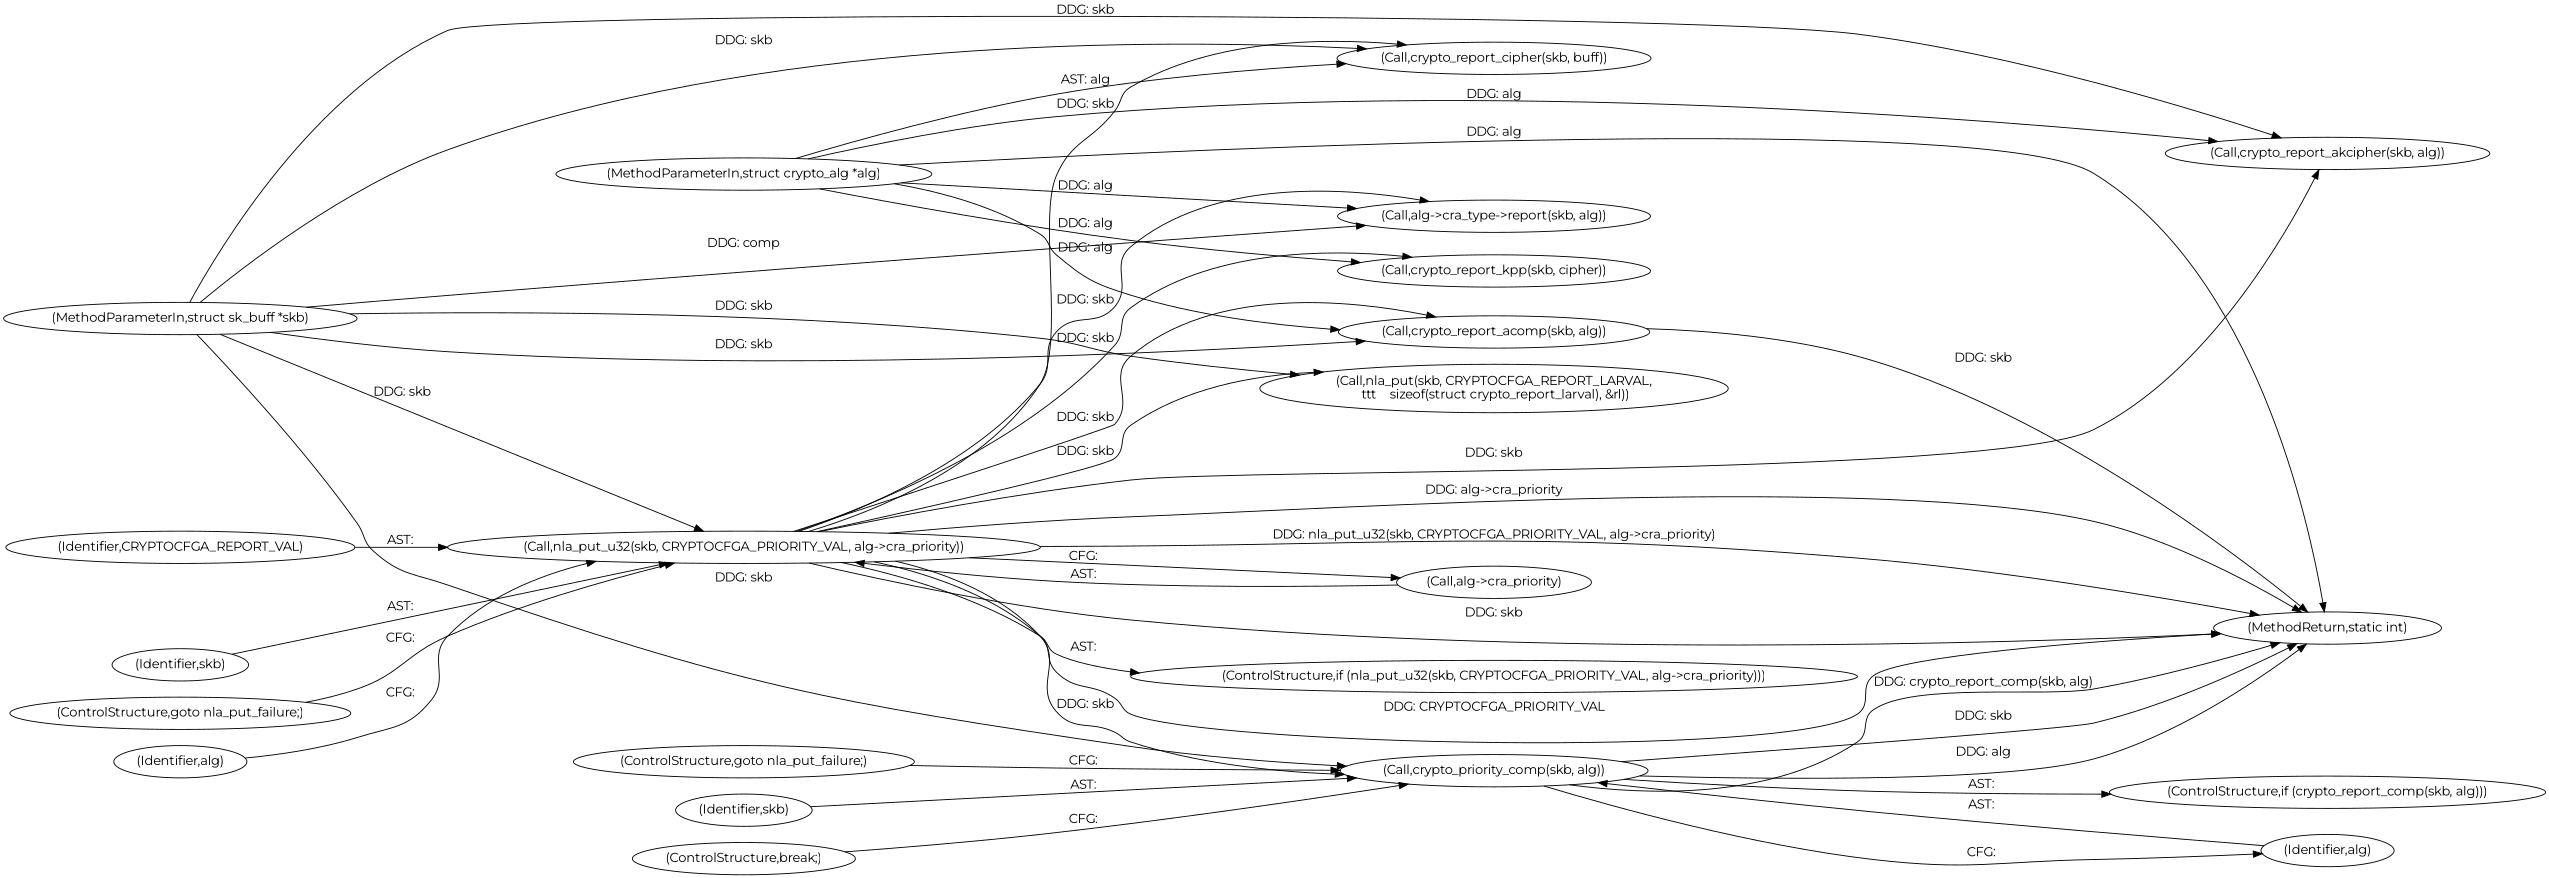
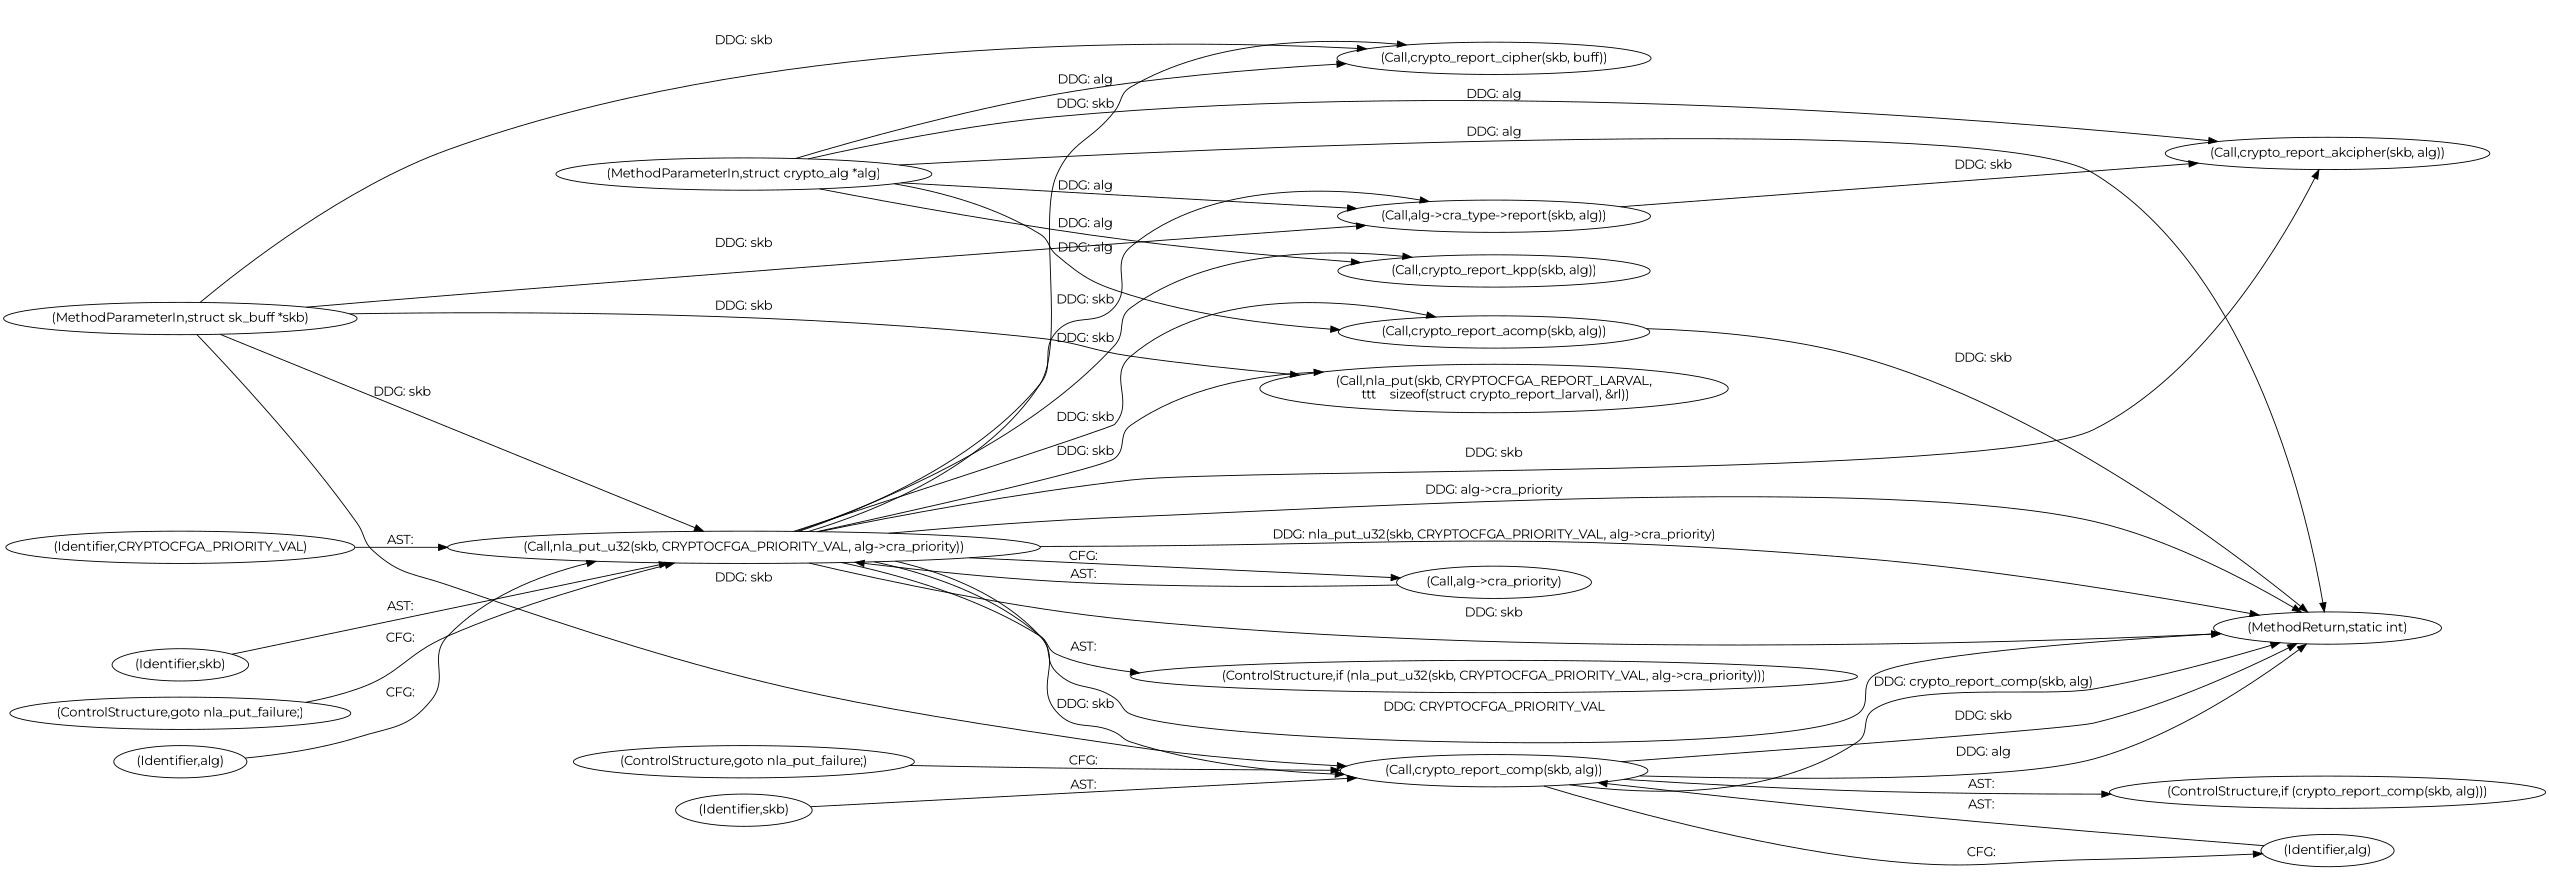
edge "(MethodParameterIn,struct sk_buff *skb)" -> "(Call,crypto_report_akcipher(skb, alg))": now "(Call,alg->cra_type->report(skb, alg))" -> "(Call,crypto_report_akcipher(skb, alg))"
edge "(MethodParameterIn,struct crypto_alg *alg)" -> "(Call,crypto_report_cipher(skb, buff))": label "AST: alg" -> "DDG: alg"
edge "(MethodParameterIn,struct sk_buff *skb)" -> "(Call,alg->cra_type->report(skb, alg))": label "DDG: comp" -> "DDG: skb"
node "(Call,crypto_report_kpp(skb, cipher))": label "(Call,crypto_report_kpp(skb, cipher))" -> "(Call,crypto_report_kpp(skb, alg))"
edge "(MethodParameterIn,struct sk_buff *skb)" -> "(Call,crypto_report_acomp(skb, alg))": removed, label "DDG: skb"
node "(Identifier,CRYPTOCFGA_REPORT_VAL)": label "(Identifier,CRYPTOCFGA_REPORT_VAL)" -> "(Identifier,CRYPTOCFGA_PRIORITY_VAL)"
node "(Call,crypto_priority_comp(skb, alg))": label "(Call,crypto_priority_comp(skb, alg))" -> "(Call,crypto_report_comp(skb, alg))"
node "(ControlStructure,break;)": removed
